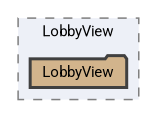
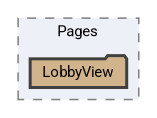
cluster "LobbyView": label "LobbyView" -> "Pages"
